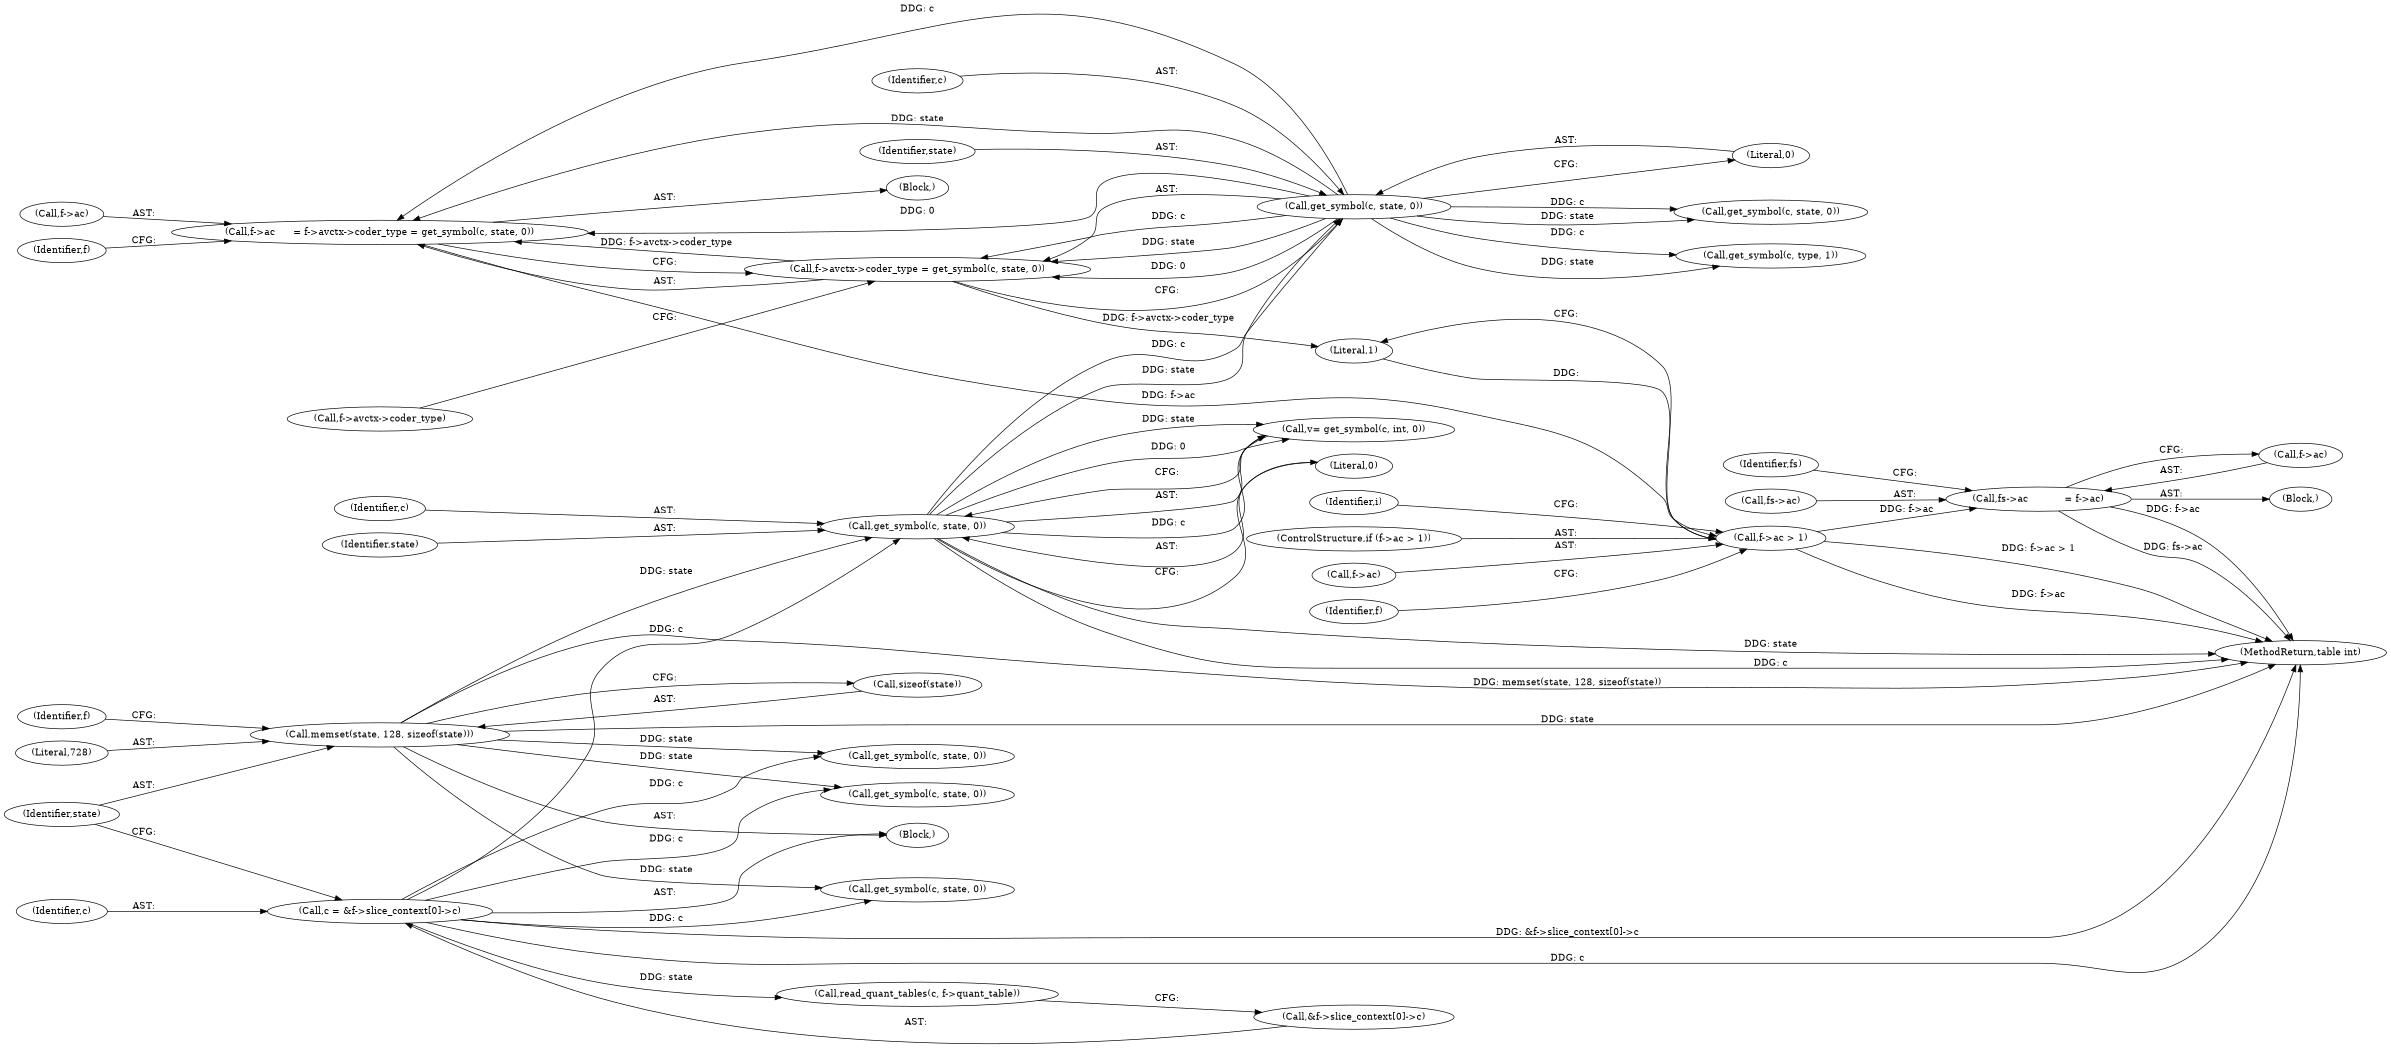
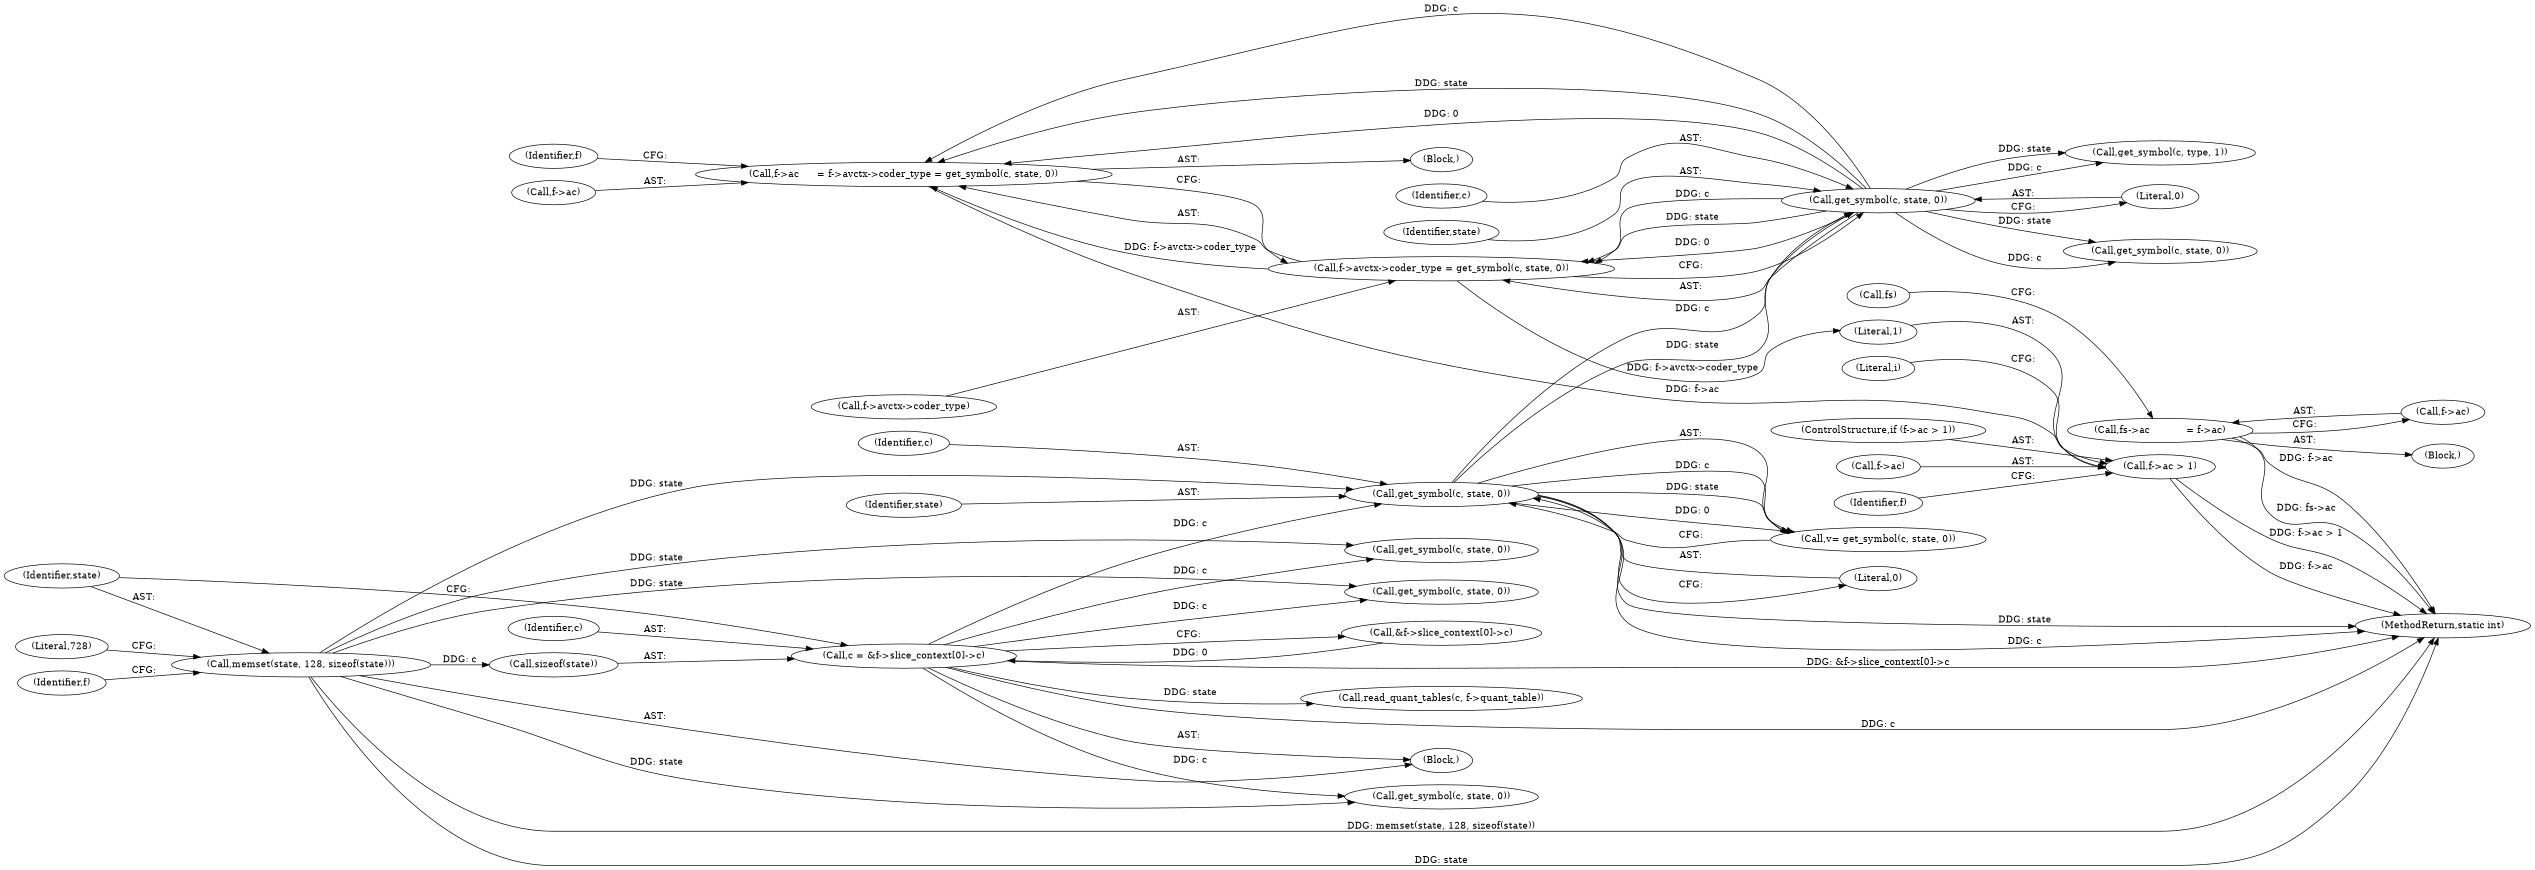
edge "(Call,f->avctx->coder_type)" -> "(Call,f->avctx->coder_type = get_symbol(c, state, 0))": label "CFG: " -> "AST: "
edge "(Call,f->ac > 1)" -> "(Literal,1)": removed, label "CFG:"
edge "(Literal,1)" -> "(Call,f->ac > 1)": label "DDG: " -> "AST: "
node "(Call,v= get_symbol(c, int, 0))": label "(Call,v= get_symbol(c, int, 0))" -> "(Call,v= get_symbol(c, state, 0))"
node "(Identifier,fs)": label "(Identifier,fs)" -> "(Call,fs)"
node "(Call,fs->ac)": removed
node "(Identifier,i)": label "(Identifier,i)" -> "(Literal,i)"
edge "(Call,f->ac > 1)" -> "(Call,fs->ac            = f->ac)": removed, label "DDG: f->ac"
node "(MethodReturn,table int)": label "(MethodReturn,table int)" -> "(MethodReturn,static int)"
edge "(Call,memset(state, 128, sizeof(state)))" -> "(Call,sizeof(state))": label "CFG: " -> "DDG: c"
edge "(Call,sizeof(state))" -> "(Call,memset(state, 128, sizeof(state)))": now "(Call,sizeof(state))" -> "(Call,c = &f->slice_context[0]->c)"
edge "(Literal,728)" -> "(Call,memset(state, 128, sizeof(state)))": label "AST: " -> "CFG: "
edge "(Call,read_quant_tables(c, f->quant_table))" -> "(Call,&f->slice_context[0]->c)": now "(Call,c = &f->slice_context[0]->c)" -> "(Call,&f->slice_context[0]->c)"
edge "(Call,&f->slice_context[0]->c)" -> "(Call,c = &f->slice_context[0]->c)": label "AST: " -> "DDG: 0"
